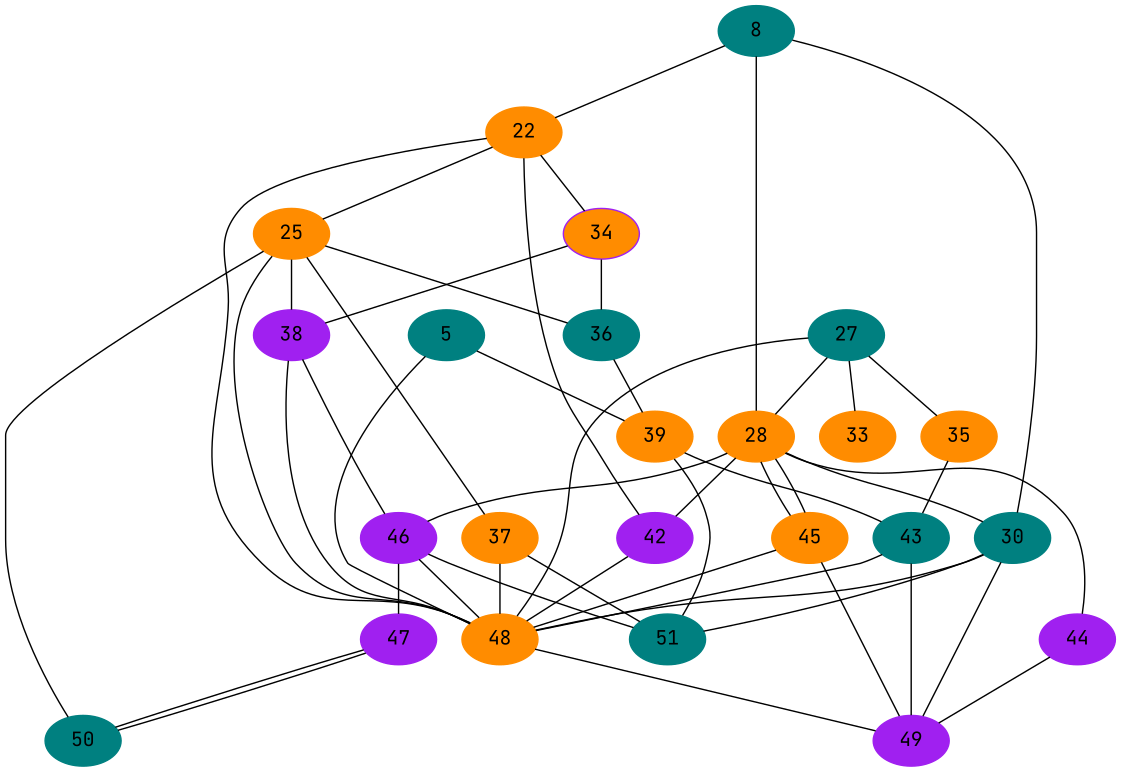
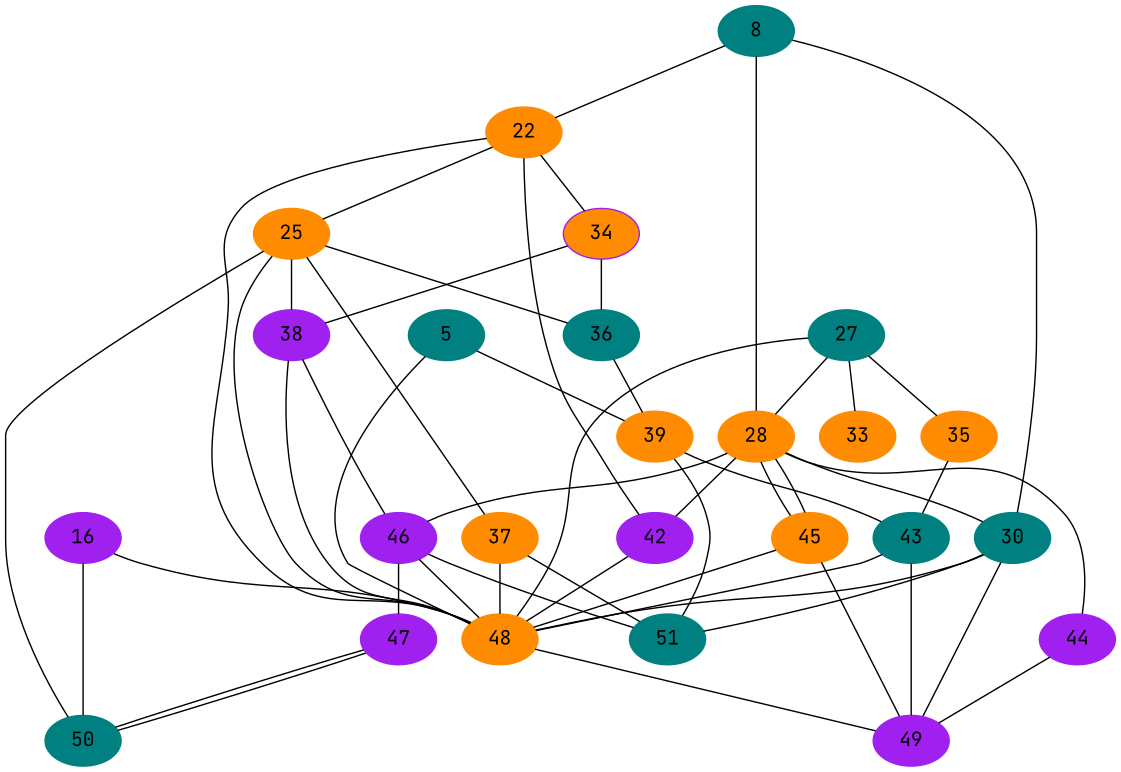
node "16": added
